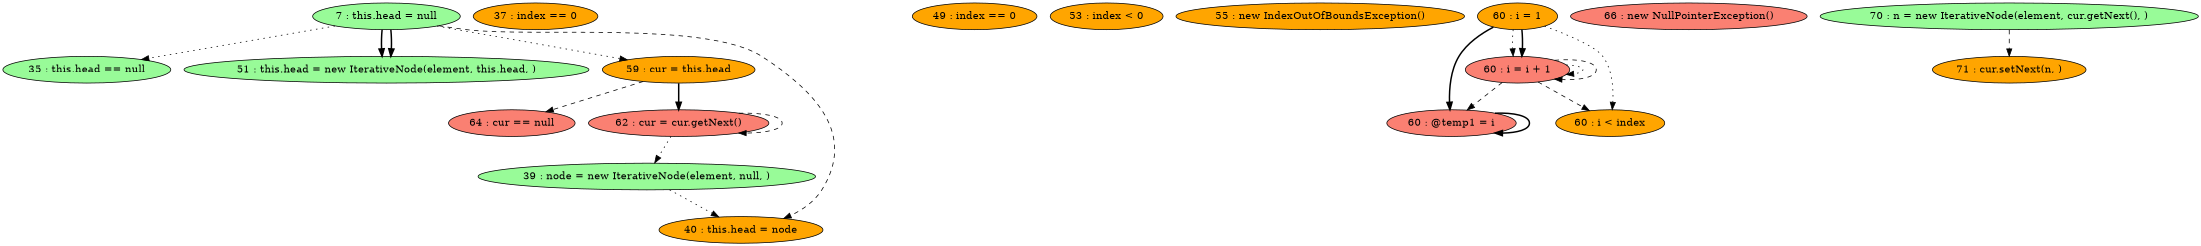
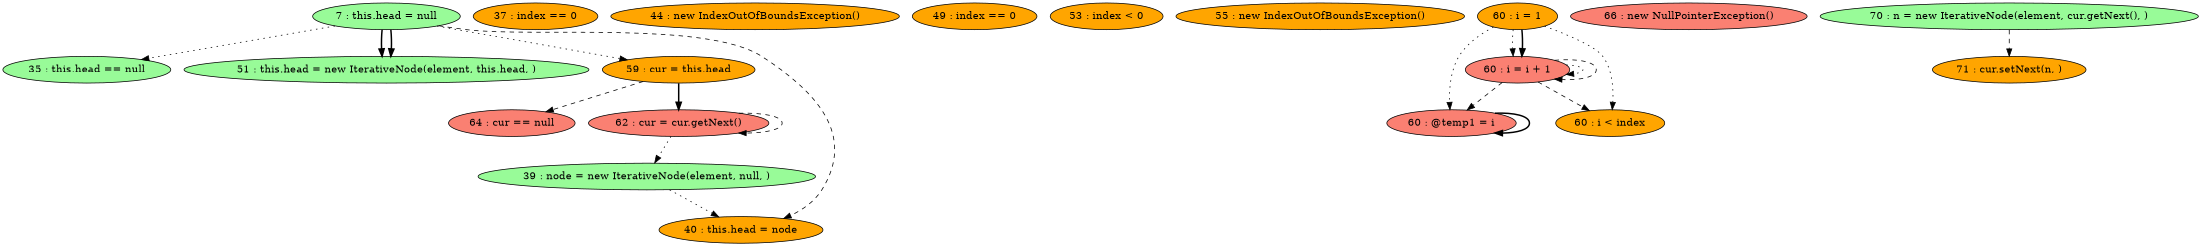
node "44 : new IndexOutOfBoundsException()": added
edge "60 : i = 1" -> "60 : @temp1 = i": style bold -> dotted
